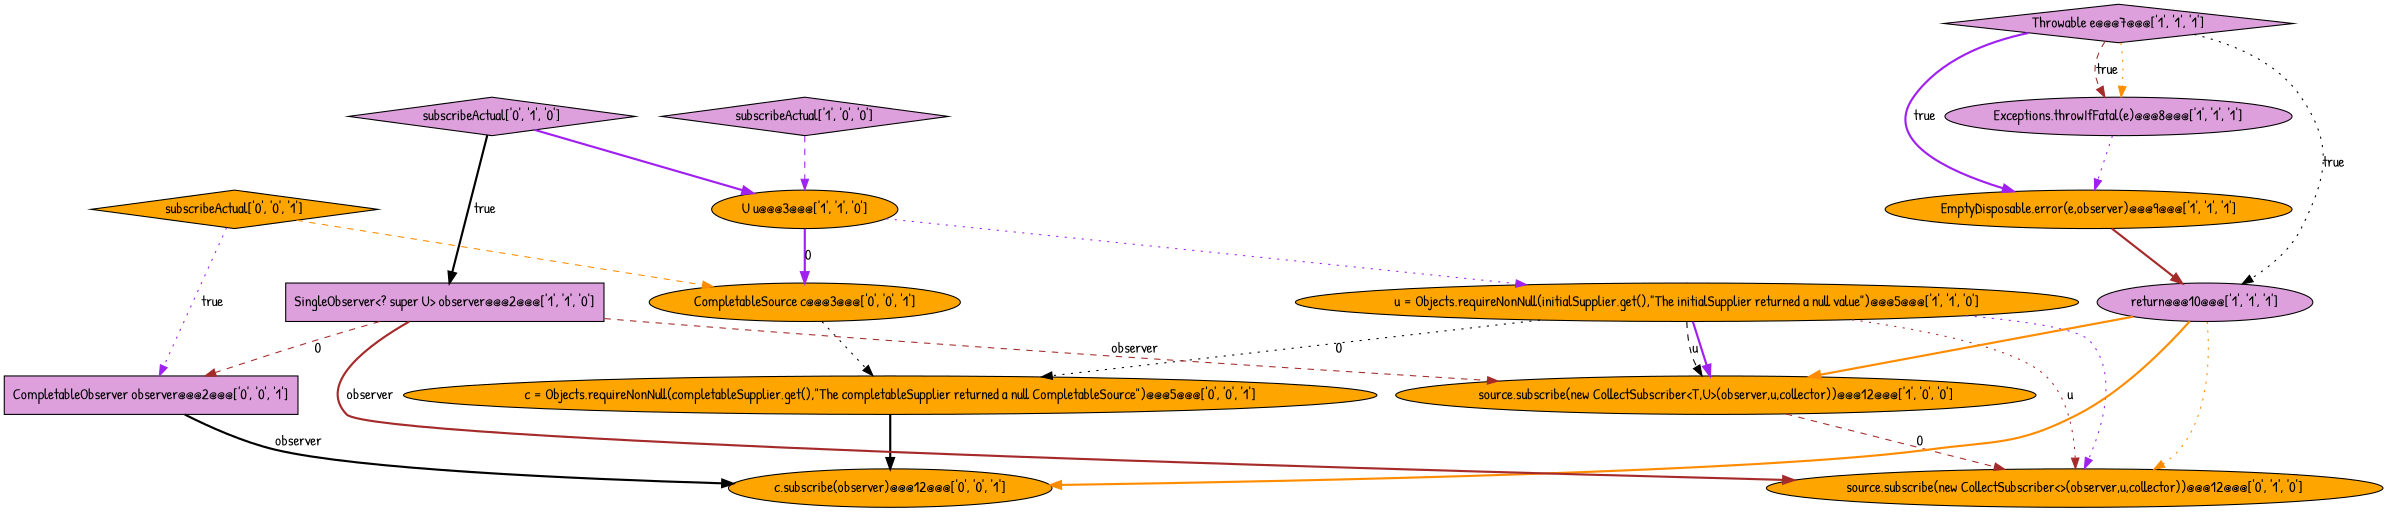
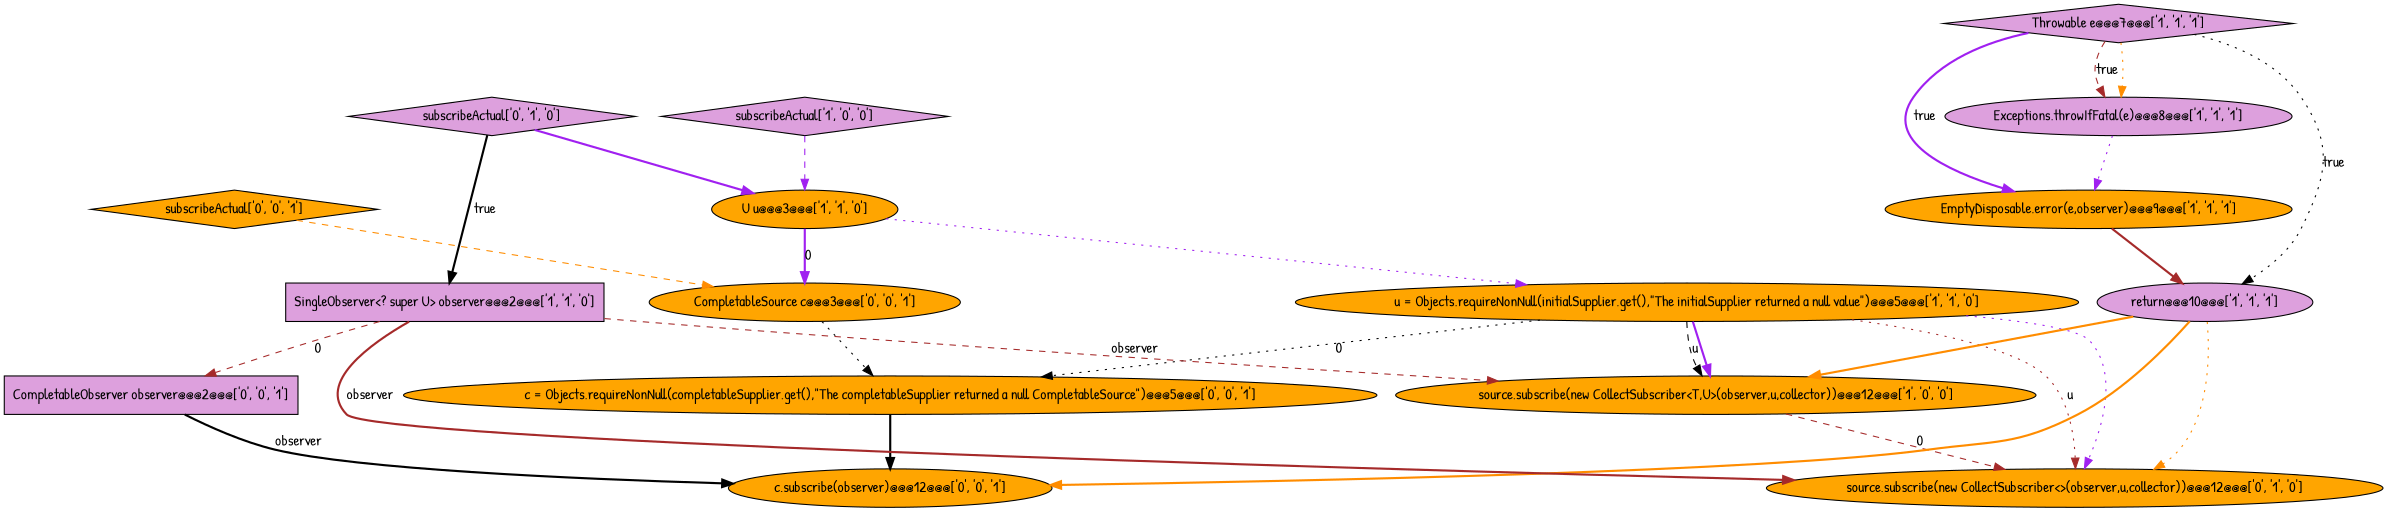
edge "subscribeActual['0', '0', '1']" -> "CompletableObserver observer@@@2@@@['0', '0', '1']": removed, label "true"
